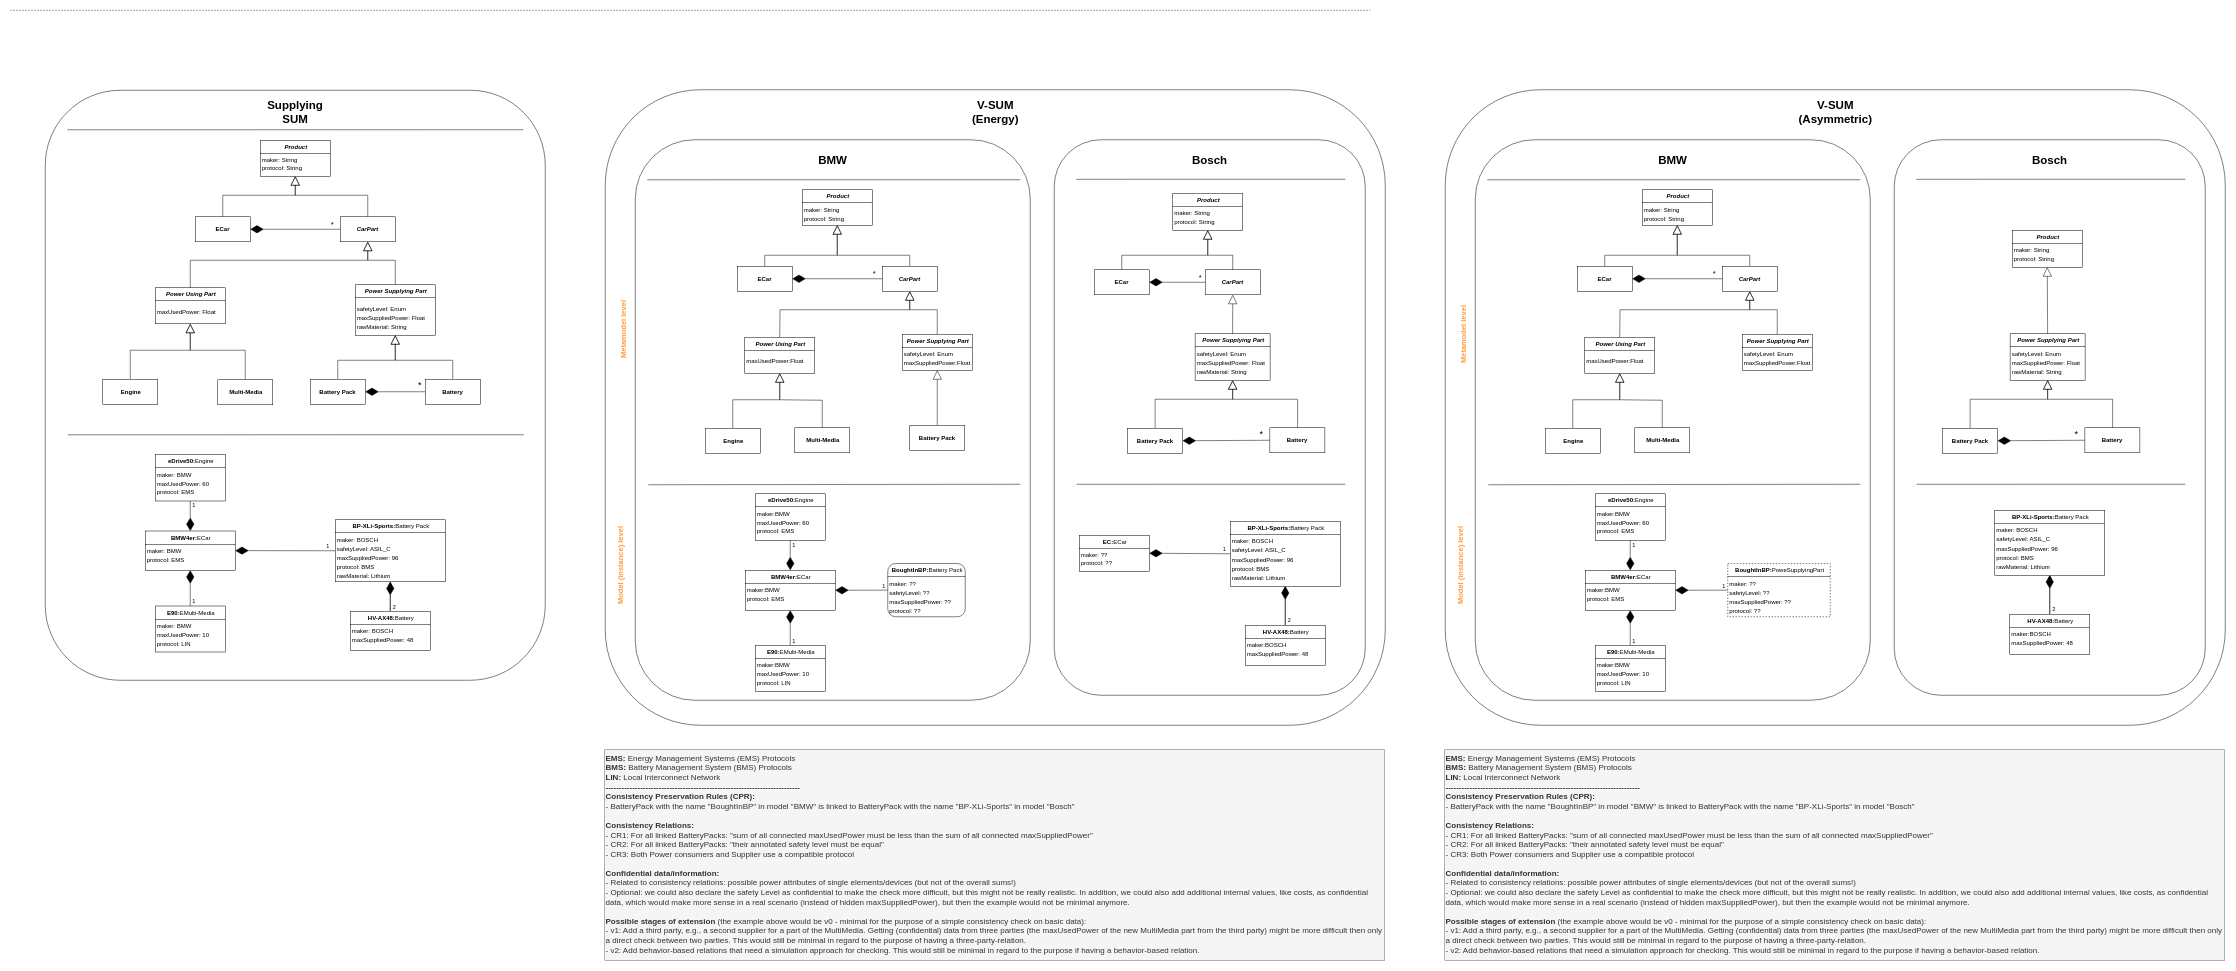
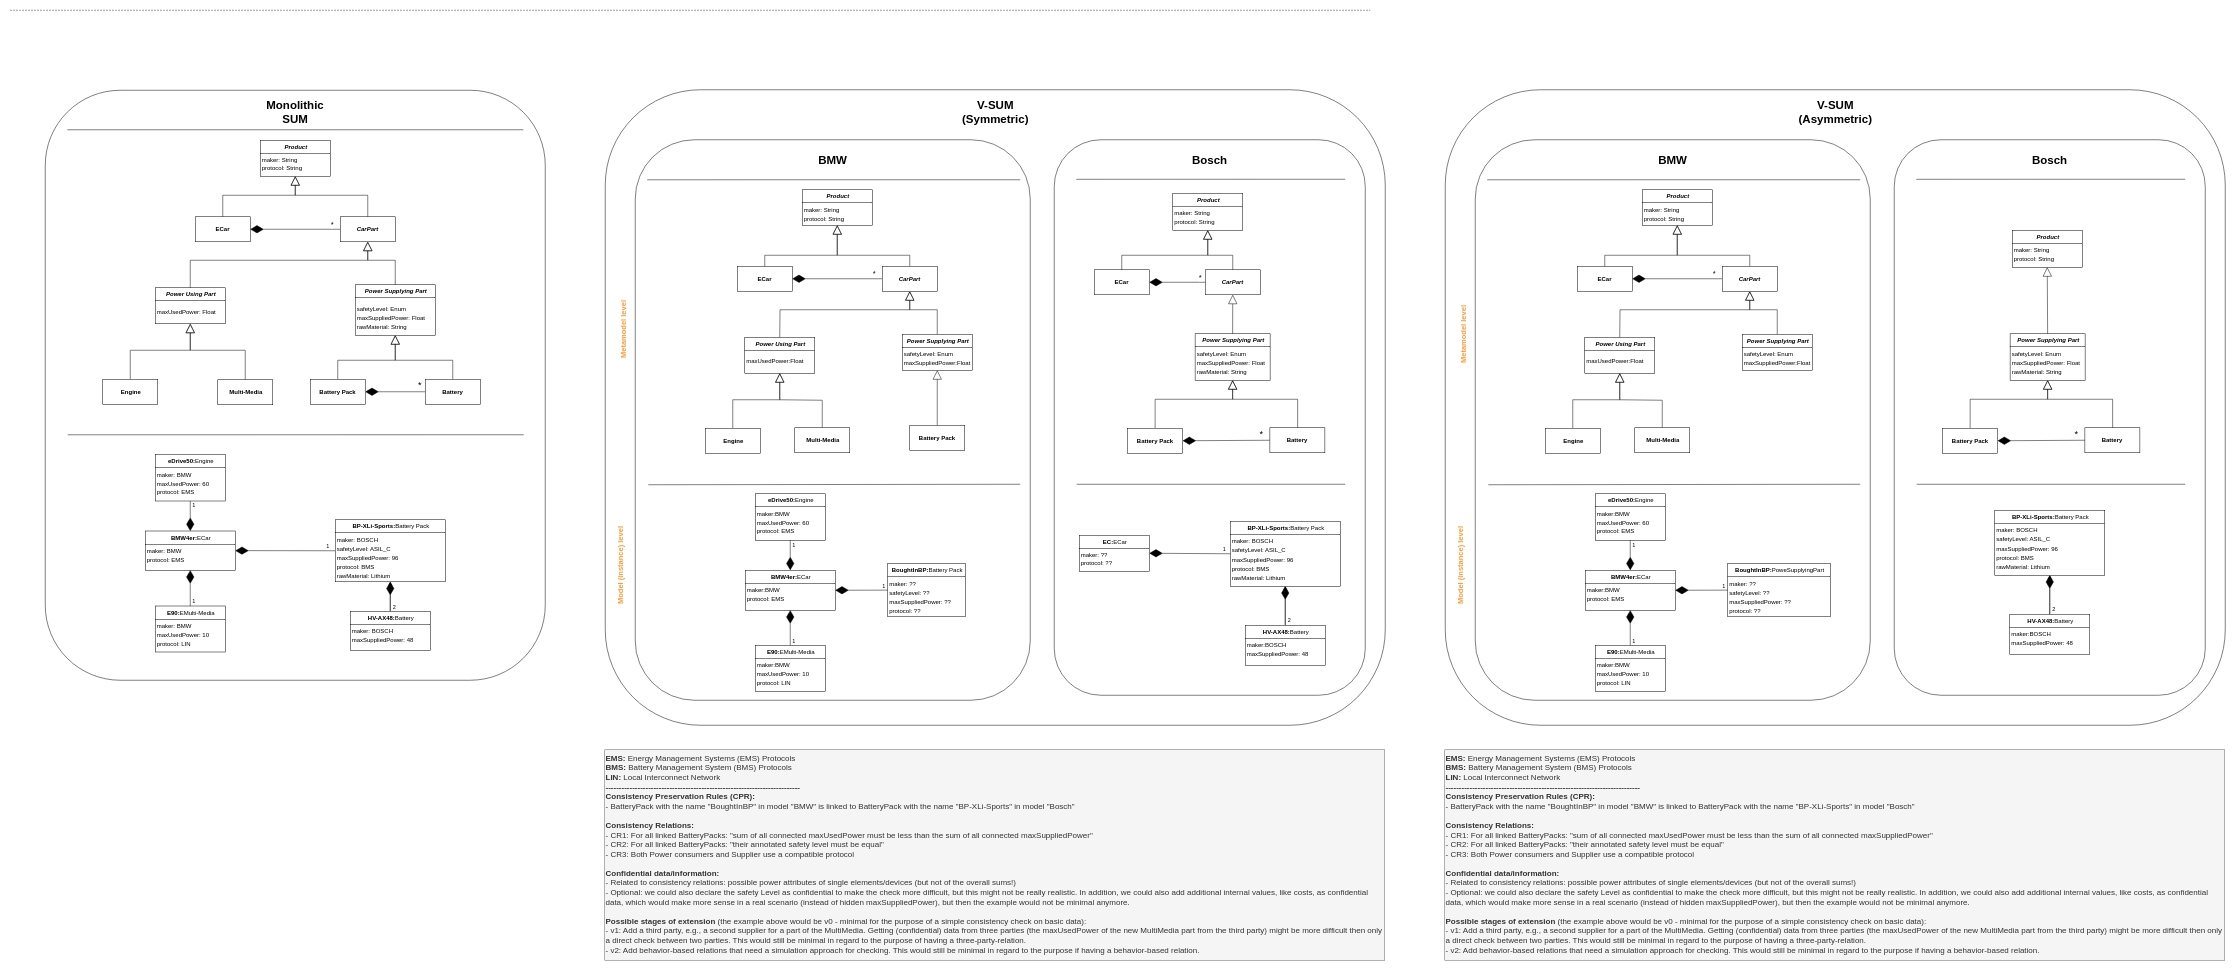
node "Supplying SUM": label "Supplying SUM" -> "Monolithic SUM"
node "V-SUM (Energy)": label "V-SUM (Energy)" -> "V-SUM (Symmetric)"
node "BoughtInBP:Battery Pack maker: ?? safetyLevel: ?? maxSuppliedPower: ?? protocol: ??": shape rounded rectangle -> rectangle
node "BoughtInBP:PoweSupplyingPart maker: ?? safetyLevel: ?? maxSuppliedPower: ?? protocol: ??": style dashed -> solid
